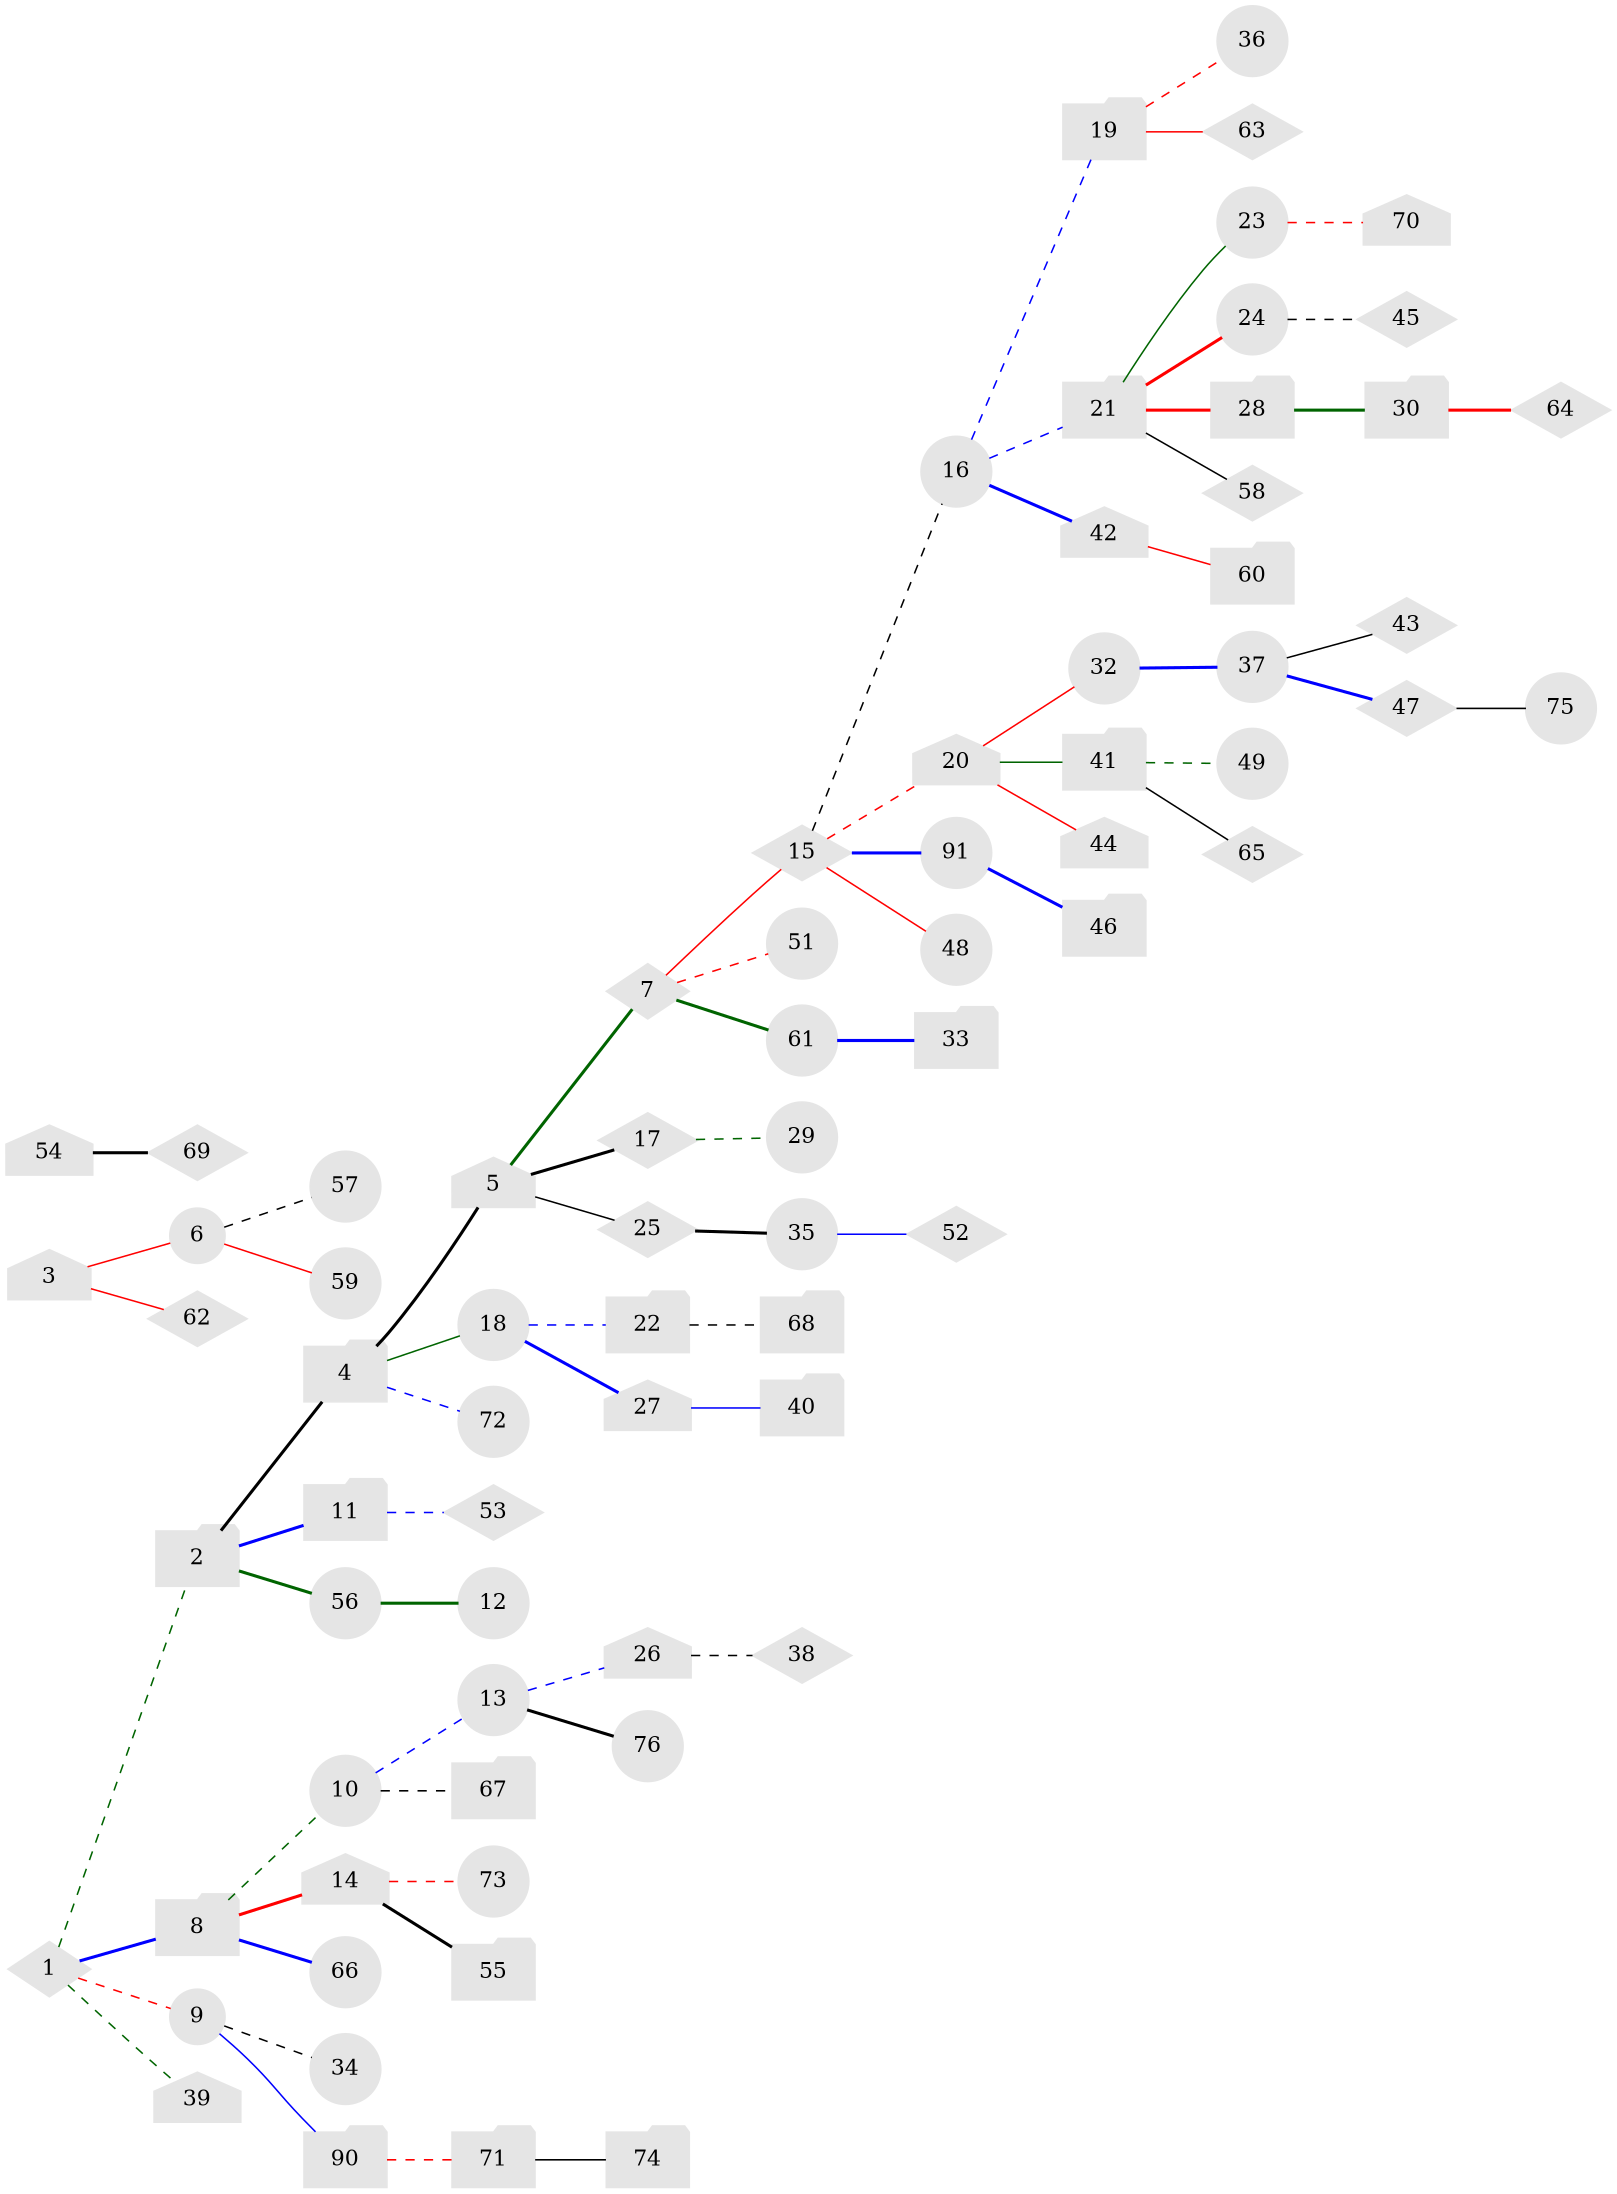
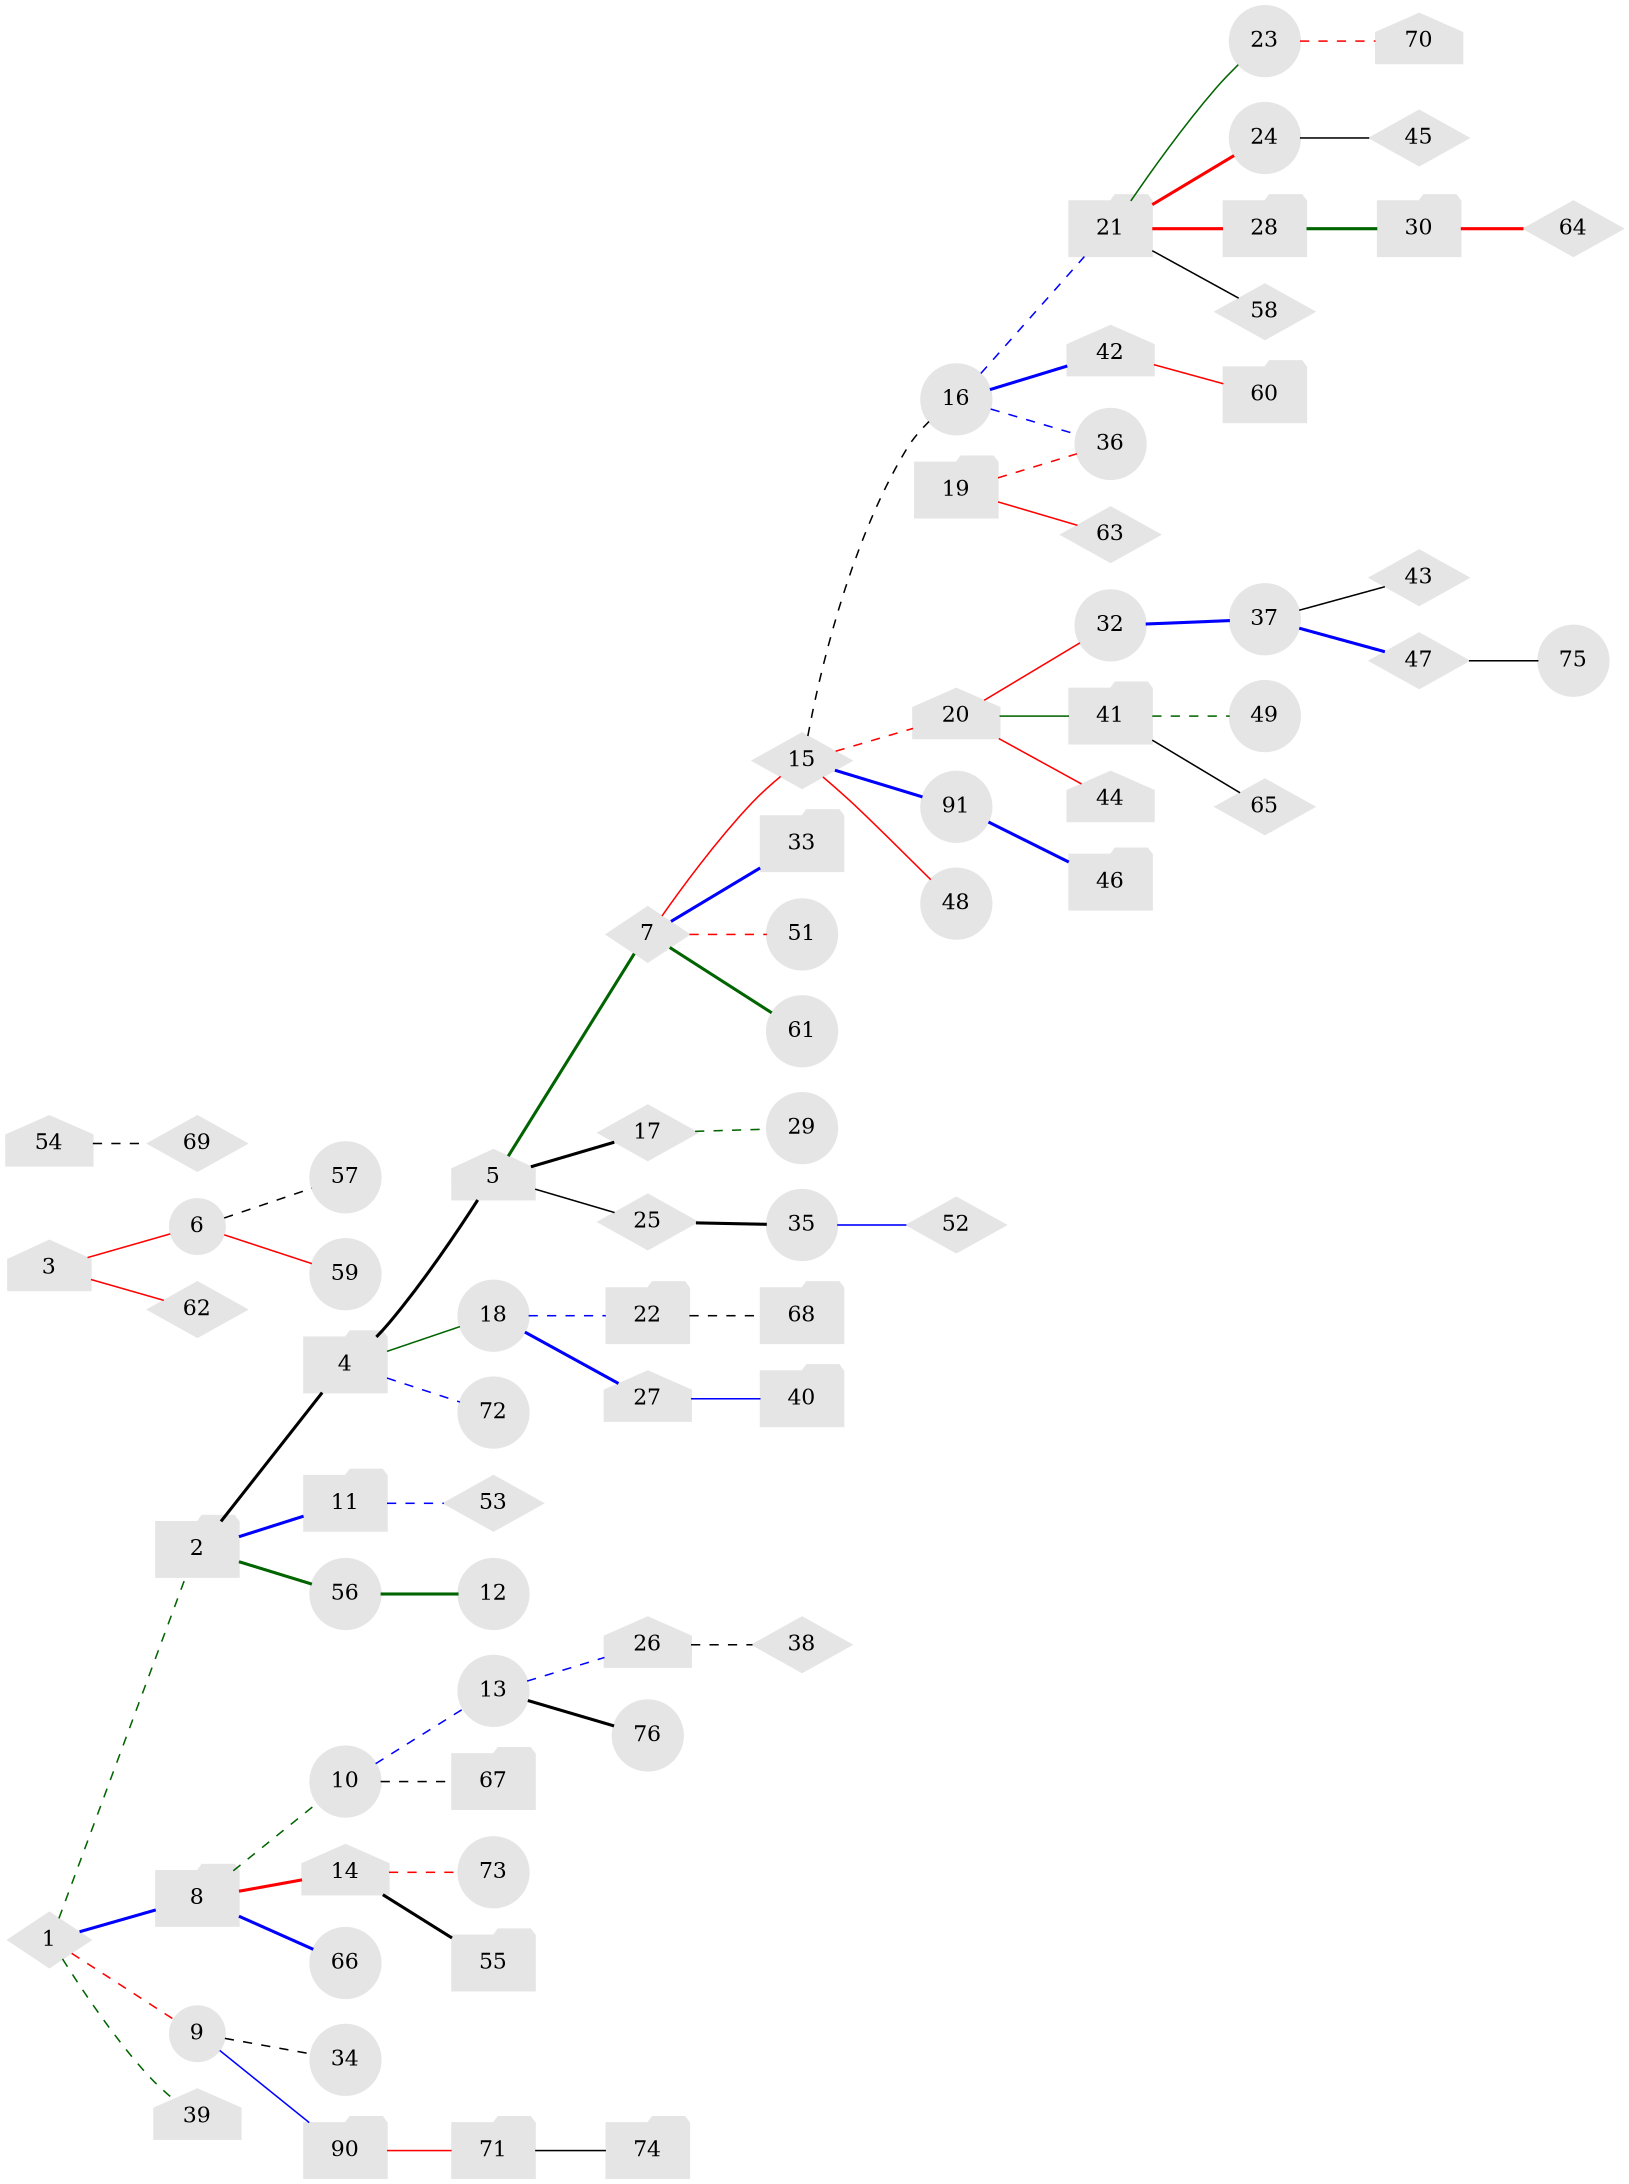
edge "19" -- "16": now "36" -- "16"
edge "24" -- "45": style dashed -> solid
edge "61" -- "33": now "7" -- "33"
edge "54" -- "69": style bold -> dashed
edge "90" -- "71": style dashed -> solid
